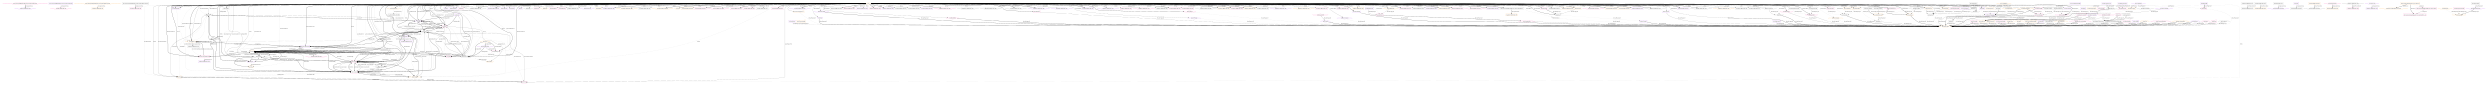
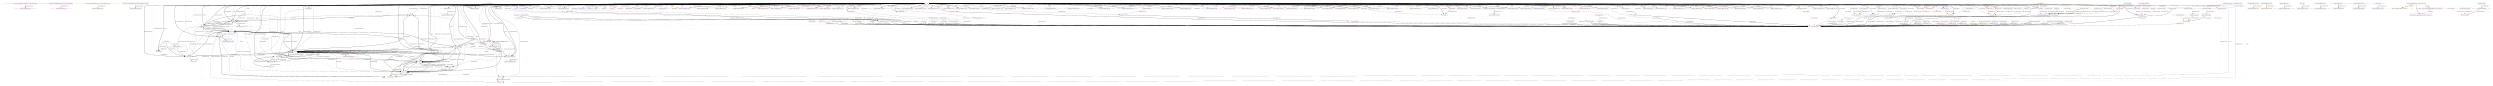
edge "dul:isSatisfiedBy" -> "dul:satisfies": now "dul:isSatisfiedBy" -> "dul:associatedWith"
